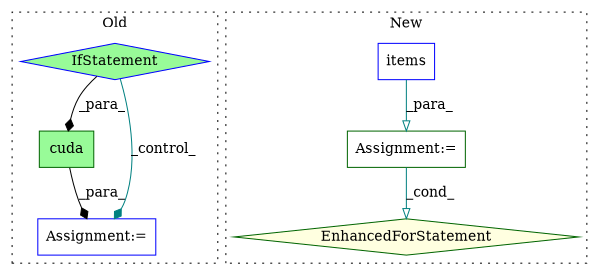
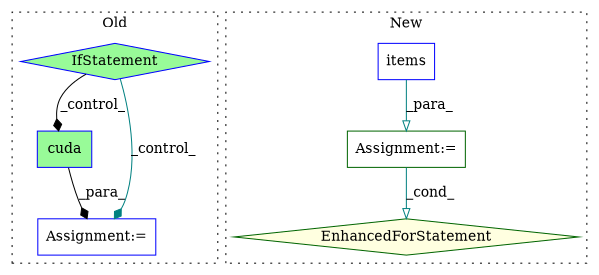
edge "IfStatement" -> "cuda": label "_para_" -> "_control_"
node "cuda": color darkgreen -> blue
